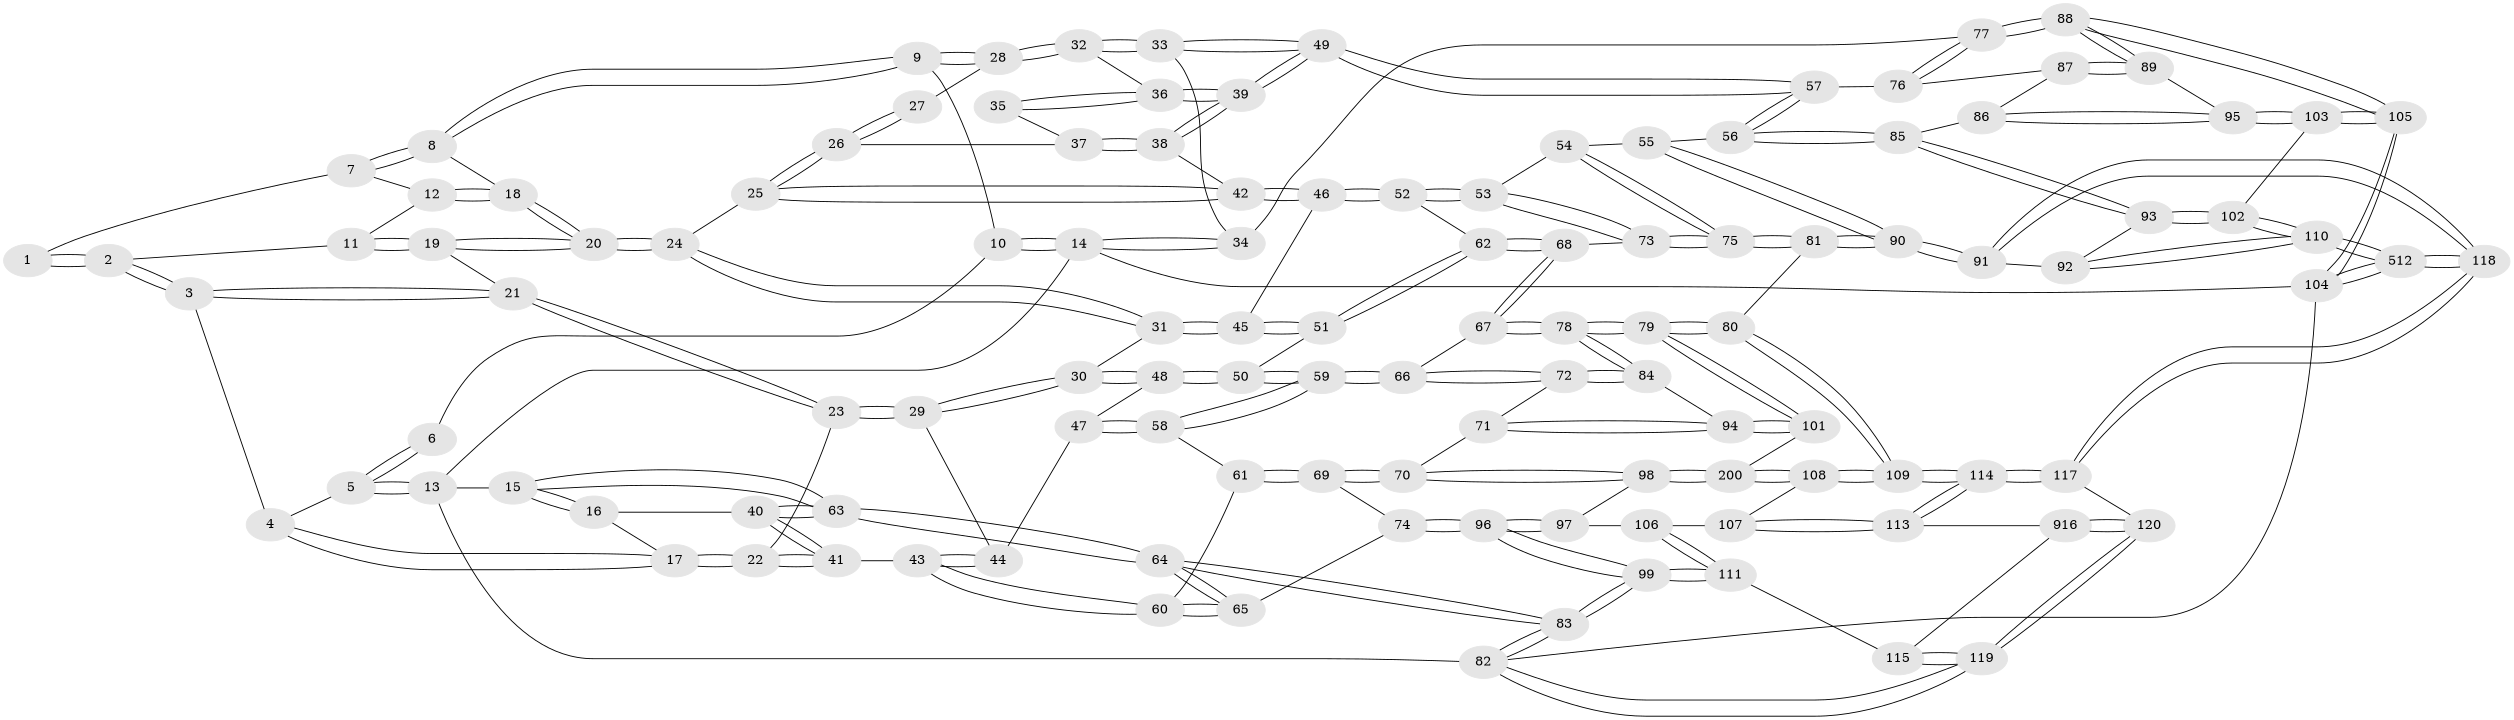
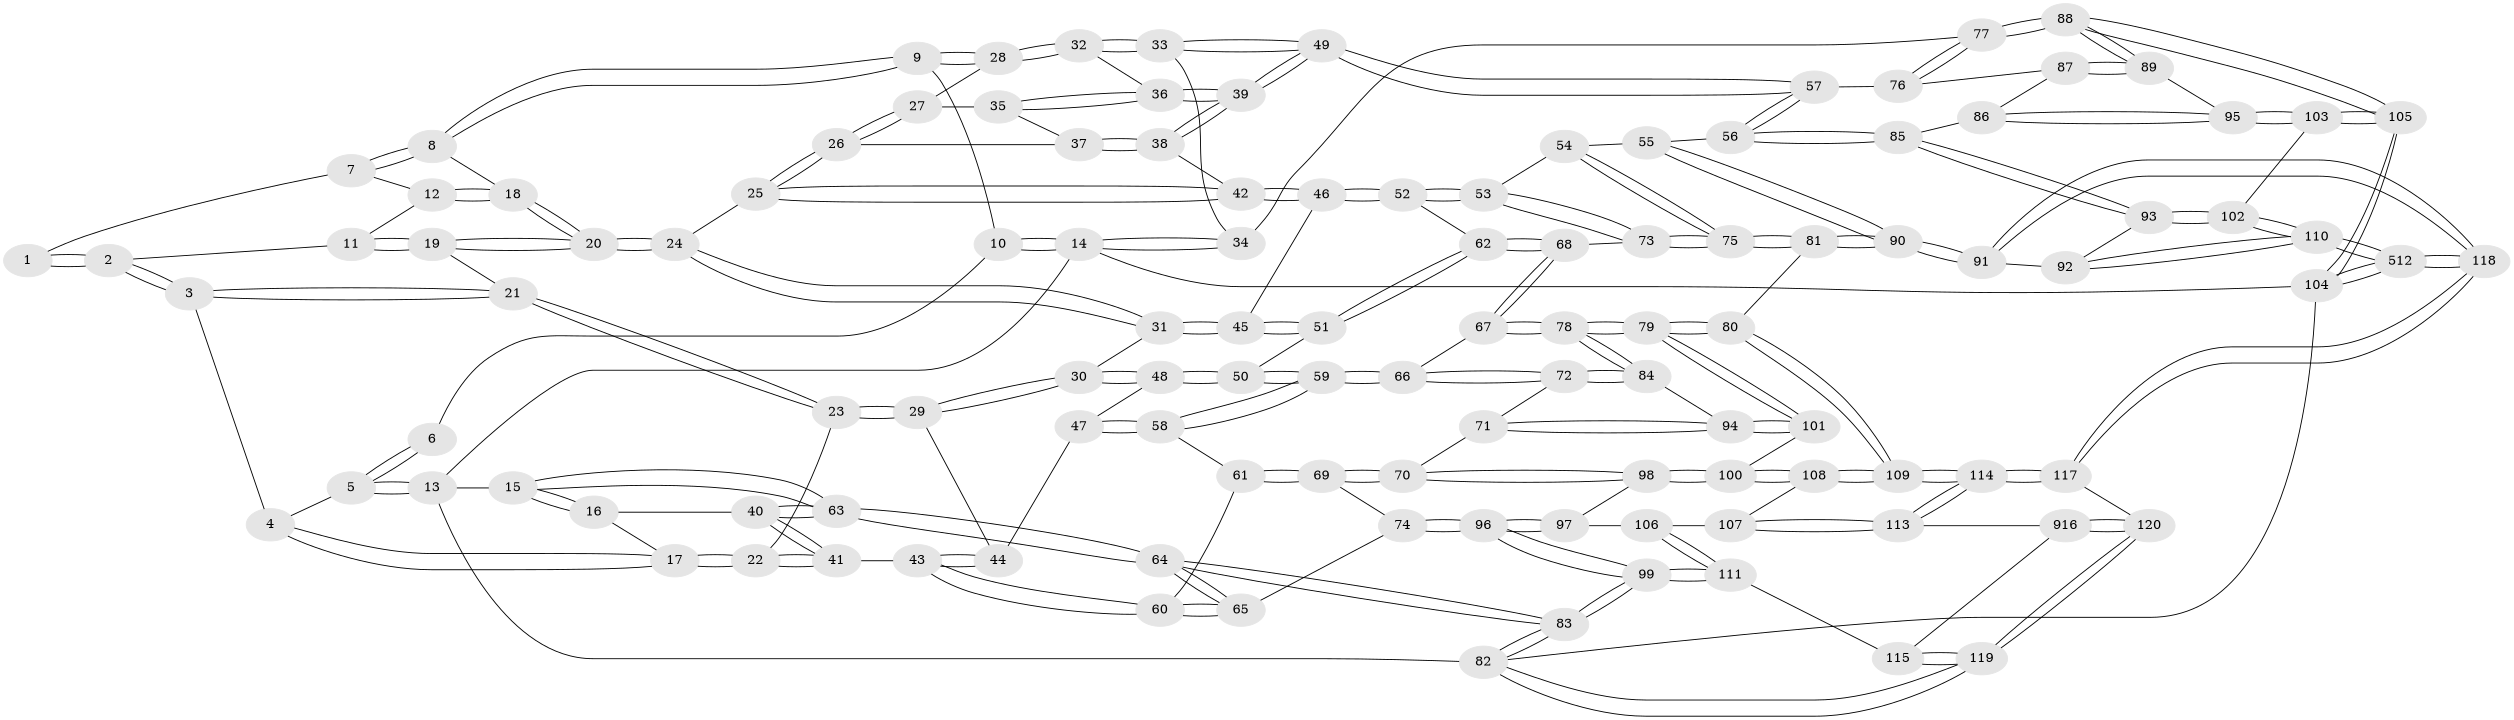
edge "27" -- "35": added
node "200": label "200" -> "100"
